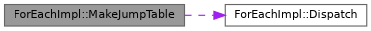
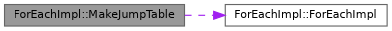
node "ForEachImpl::Dispatch": label "ForEachImpl::Dispatch" -> "ForEachImpl::ForEachImpl"
